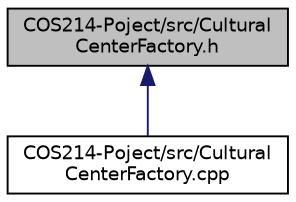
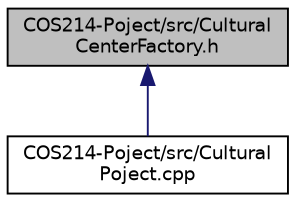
node "COS214-Poject/src/Cultural CenterFactory.cpp": label "COS214-Poject/src/Cultural CenterFactory.cpp" -> "COS214-Poject/src/Cultural Poject.cpp"
